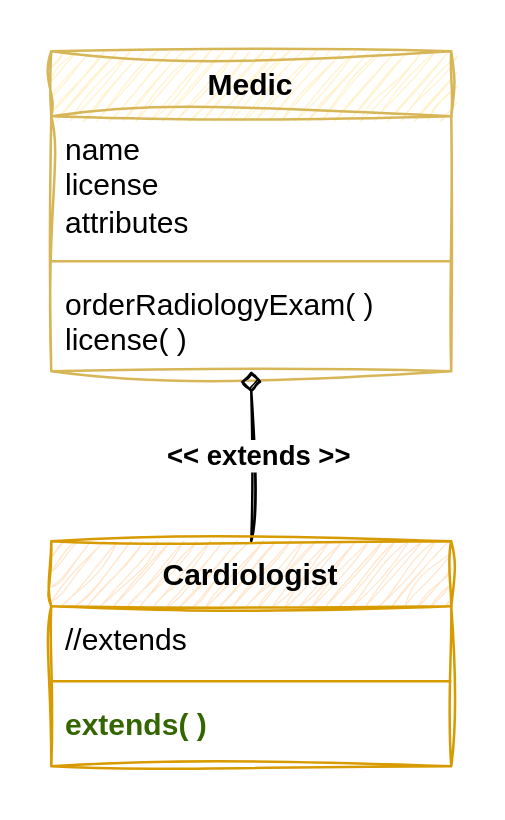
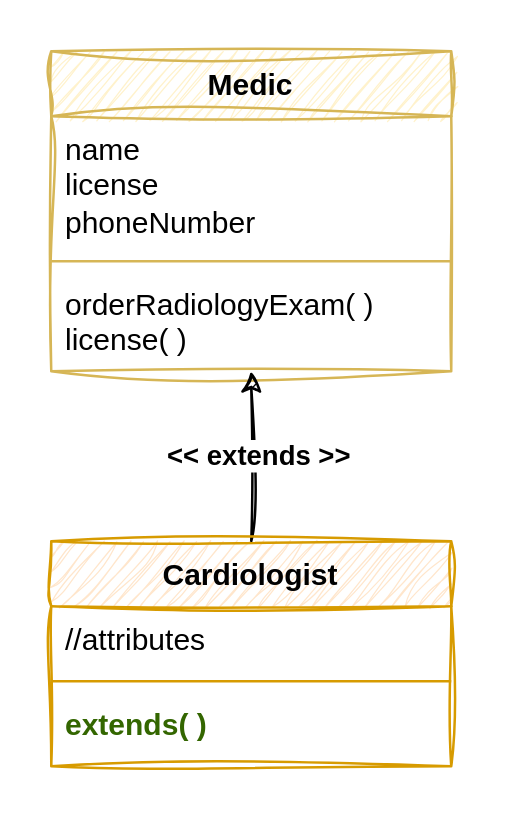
node "name license attributes": label "name license attributes" -> "name license phoneNumber"
edge "Cardiologist" -> "Medic": arrowhead diamond -> classic
node "//extends": label "//extends" -> "//attributes"
